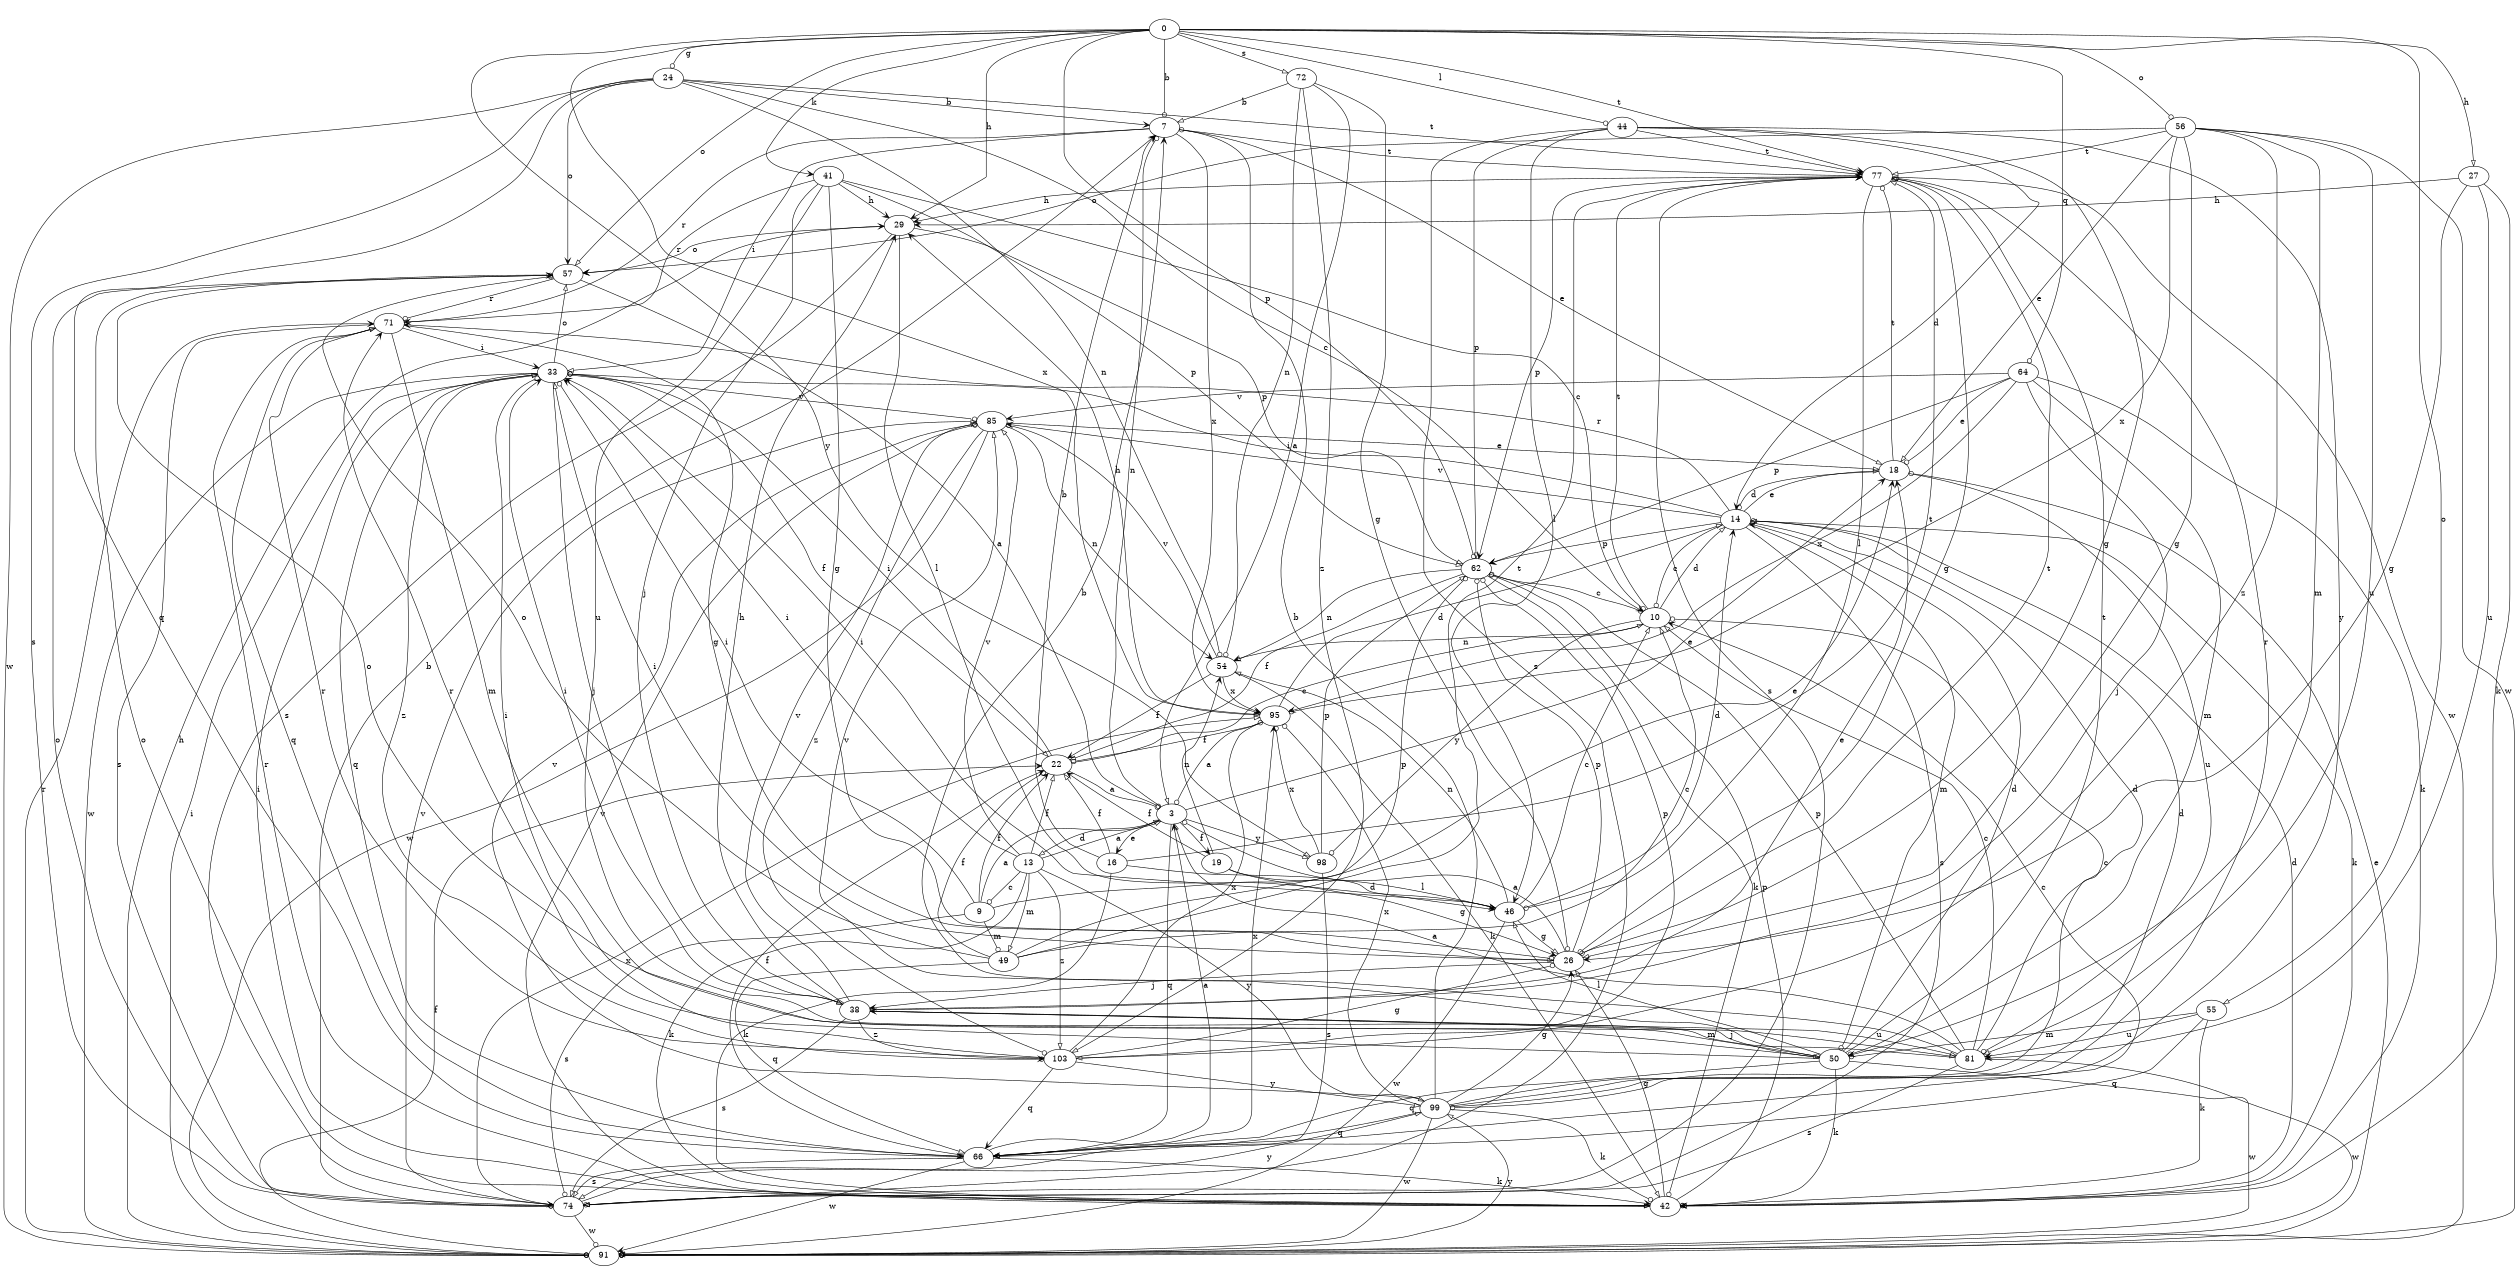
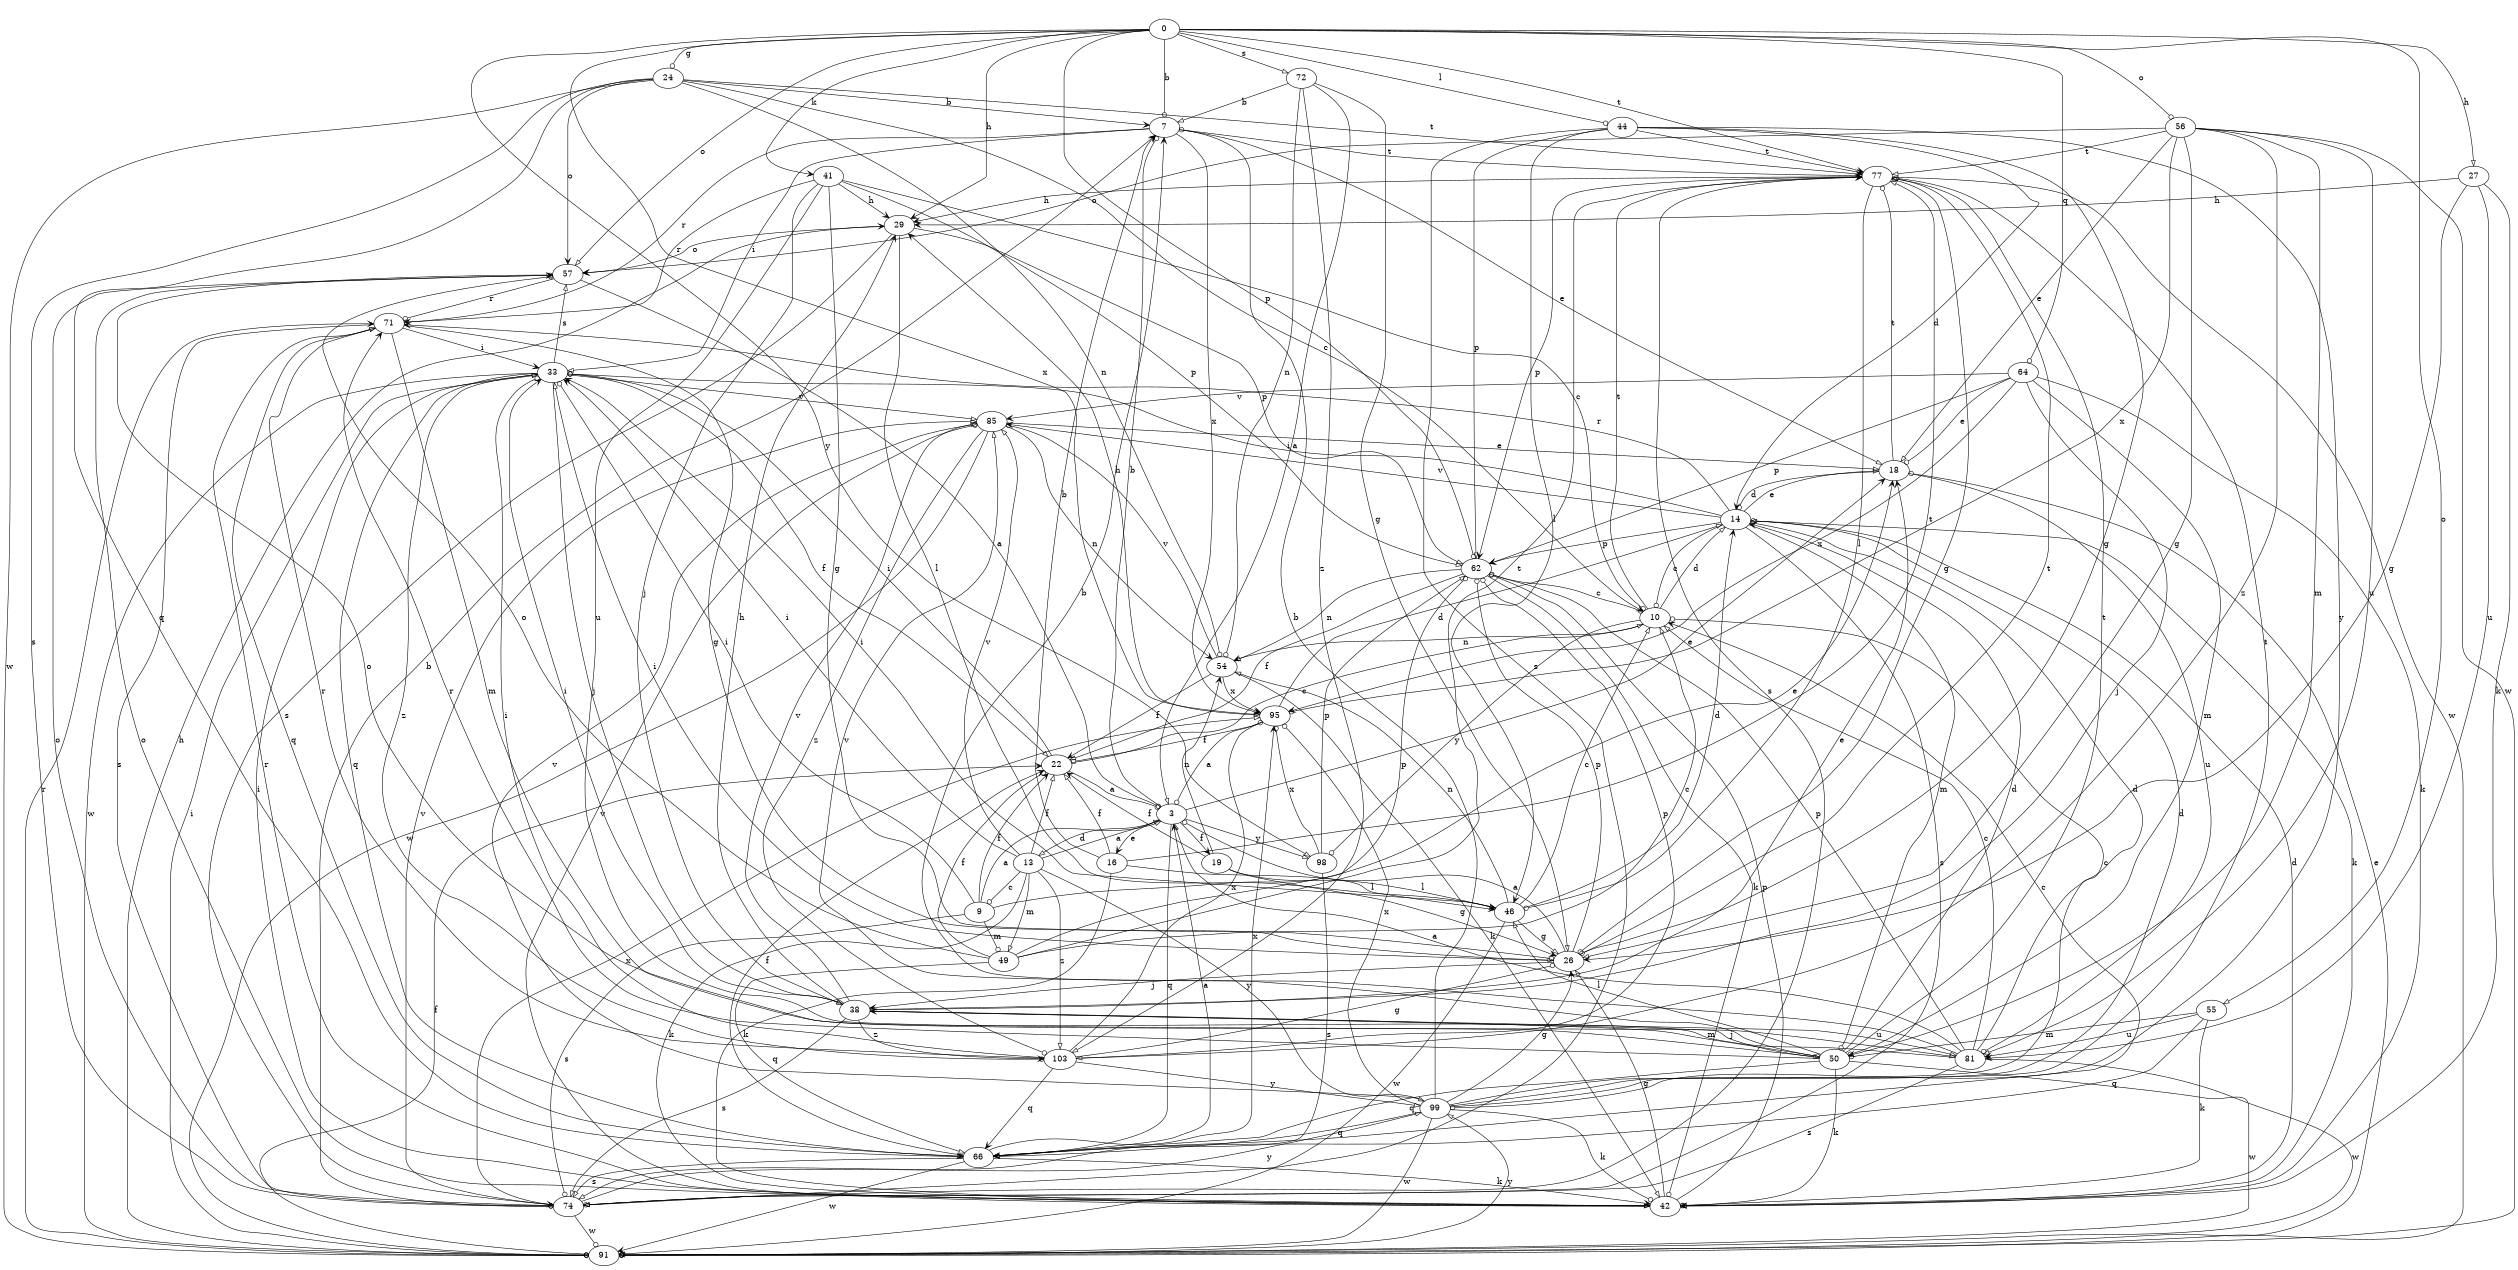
edge "33" -> "57": label "o" -> "s"
edge "33" -> "85": arrowhead odot -> onormal
edge "3" -> "7": label "n" -> "b"
edge "72" -> "26": arrowhead odot -> onormal
edge "99" -> "77": label "r" -> "t"
edge "16" -> "46": label "d" -> "l"
